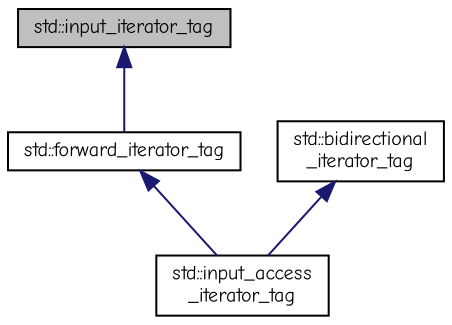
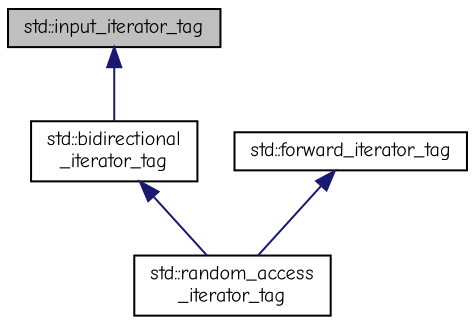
edge "std::forward_iterator_tag" -> "std::input_iterator_tag": now "std::bidirectional _iterator_tag" -> "std::input_iterator_tag"
node "std::input_access _iterator_tag": label "std::input_access _iterator_tag" -> "std::random_access _iterator_tag"
